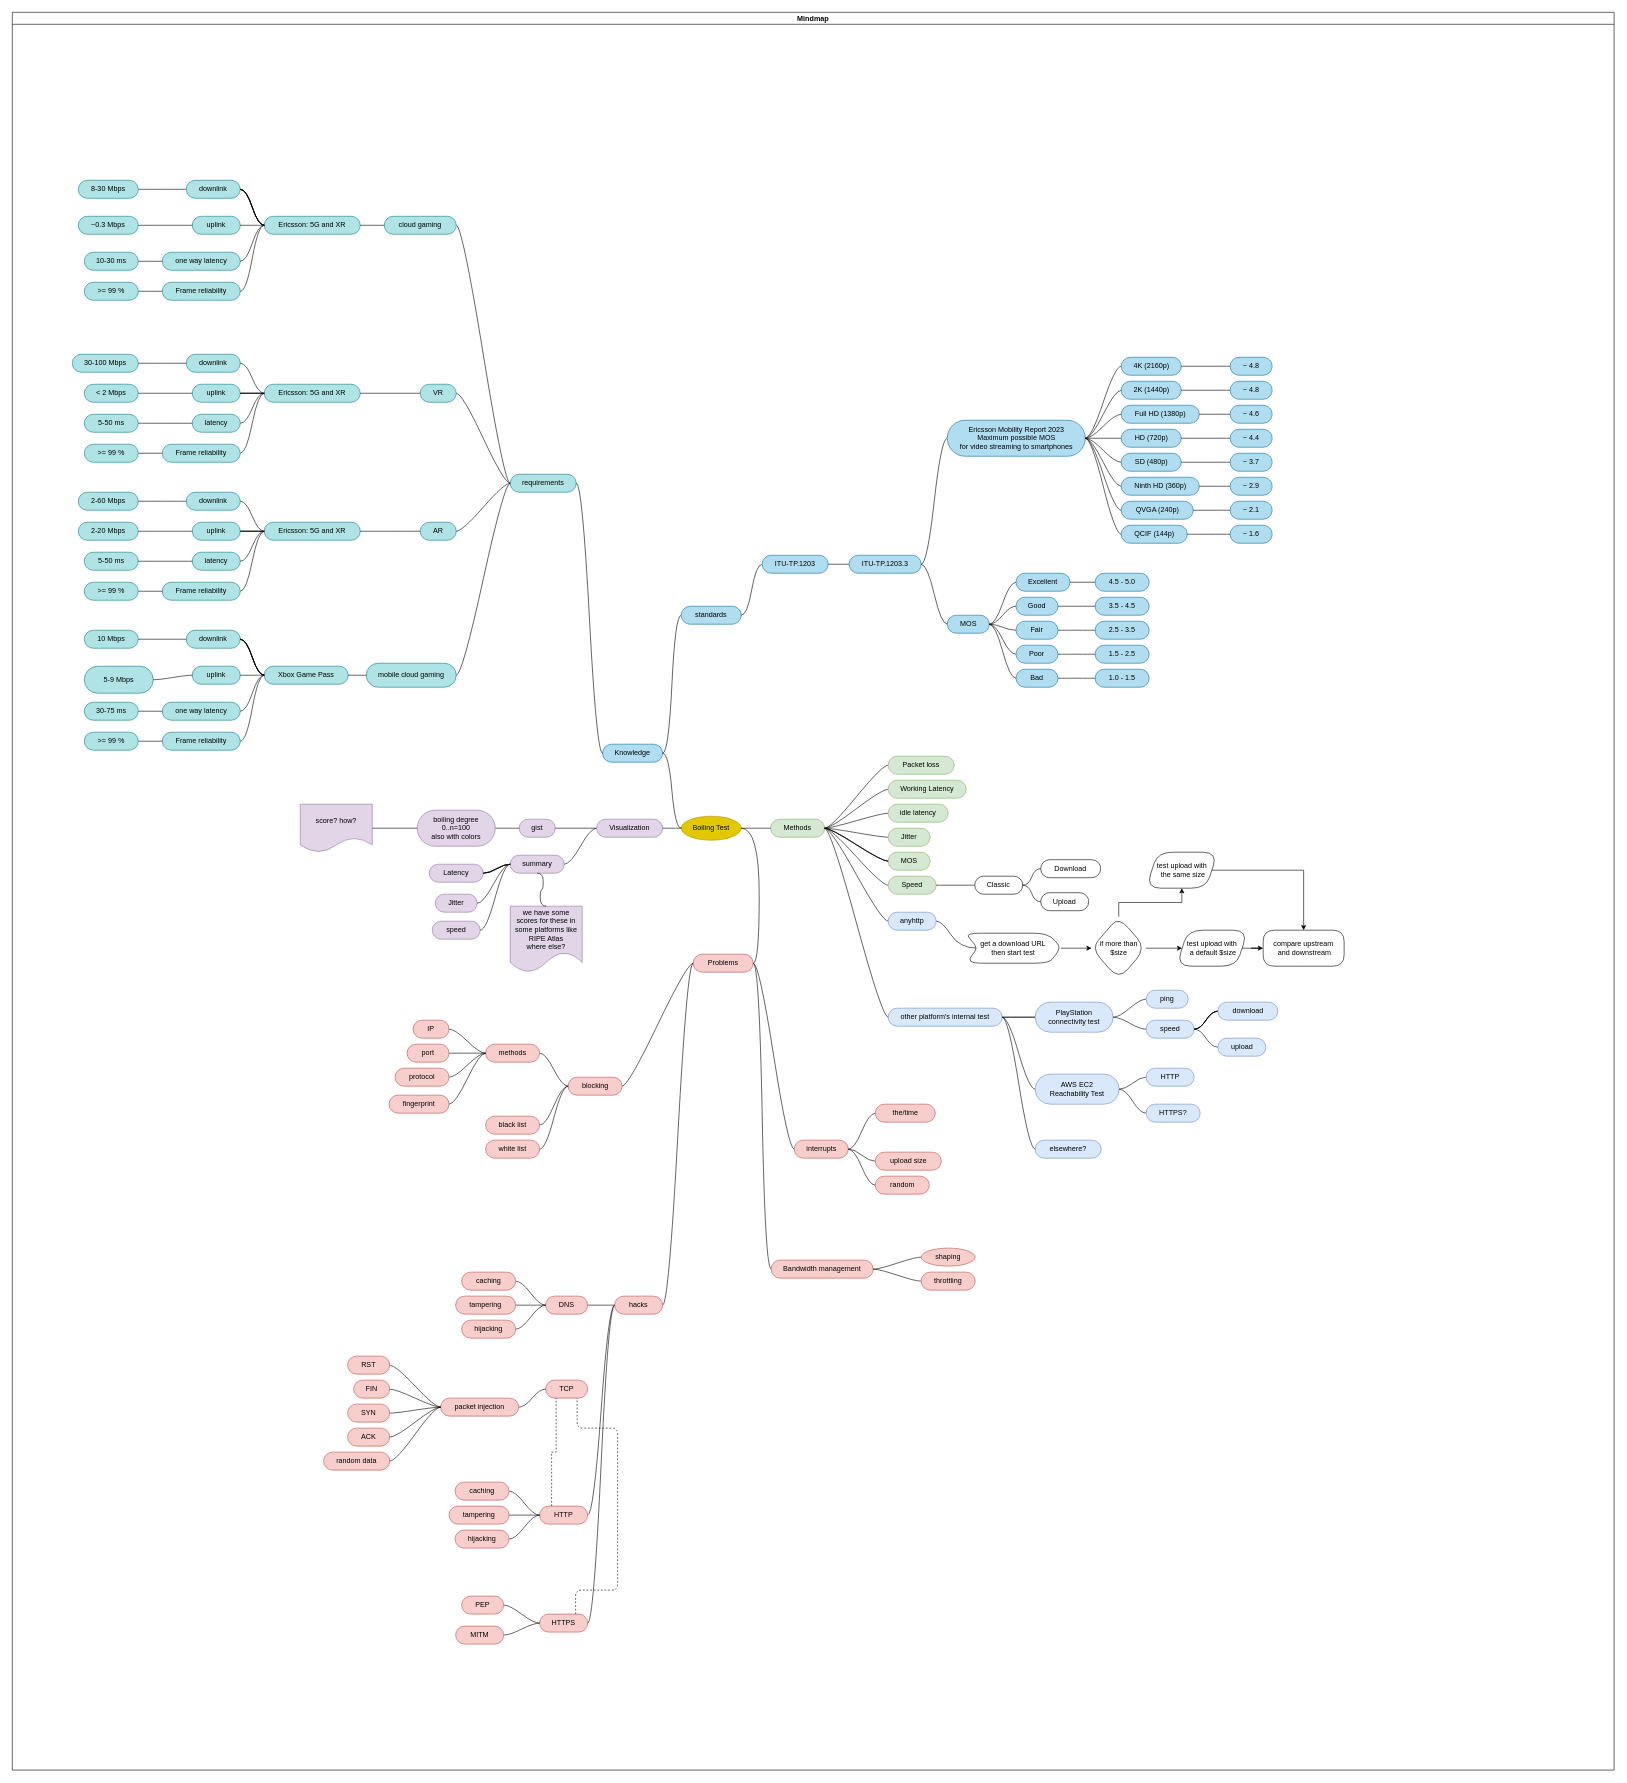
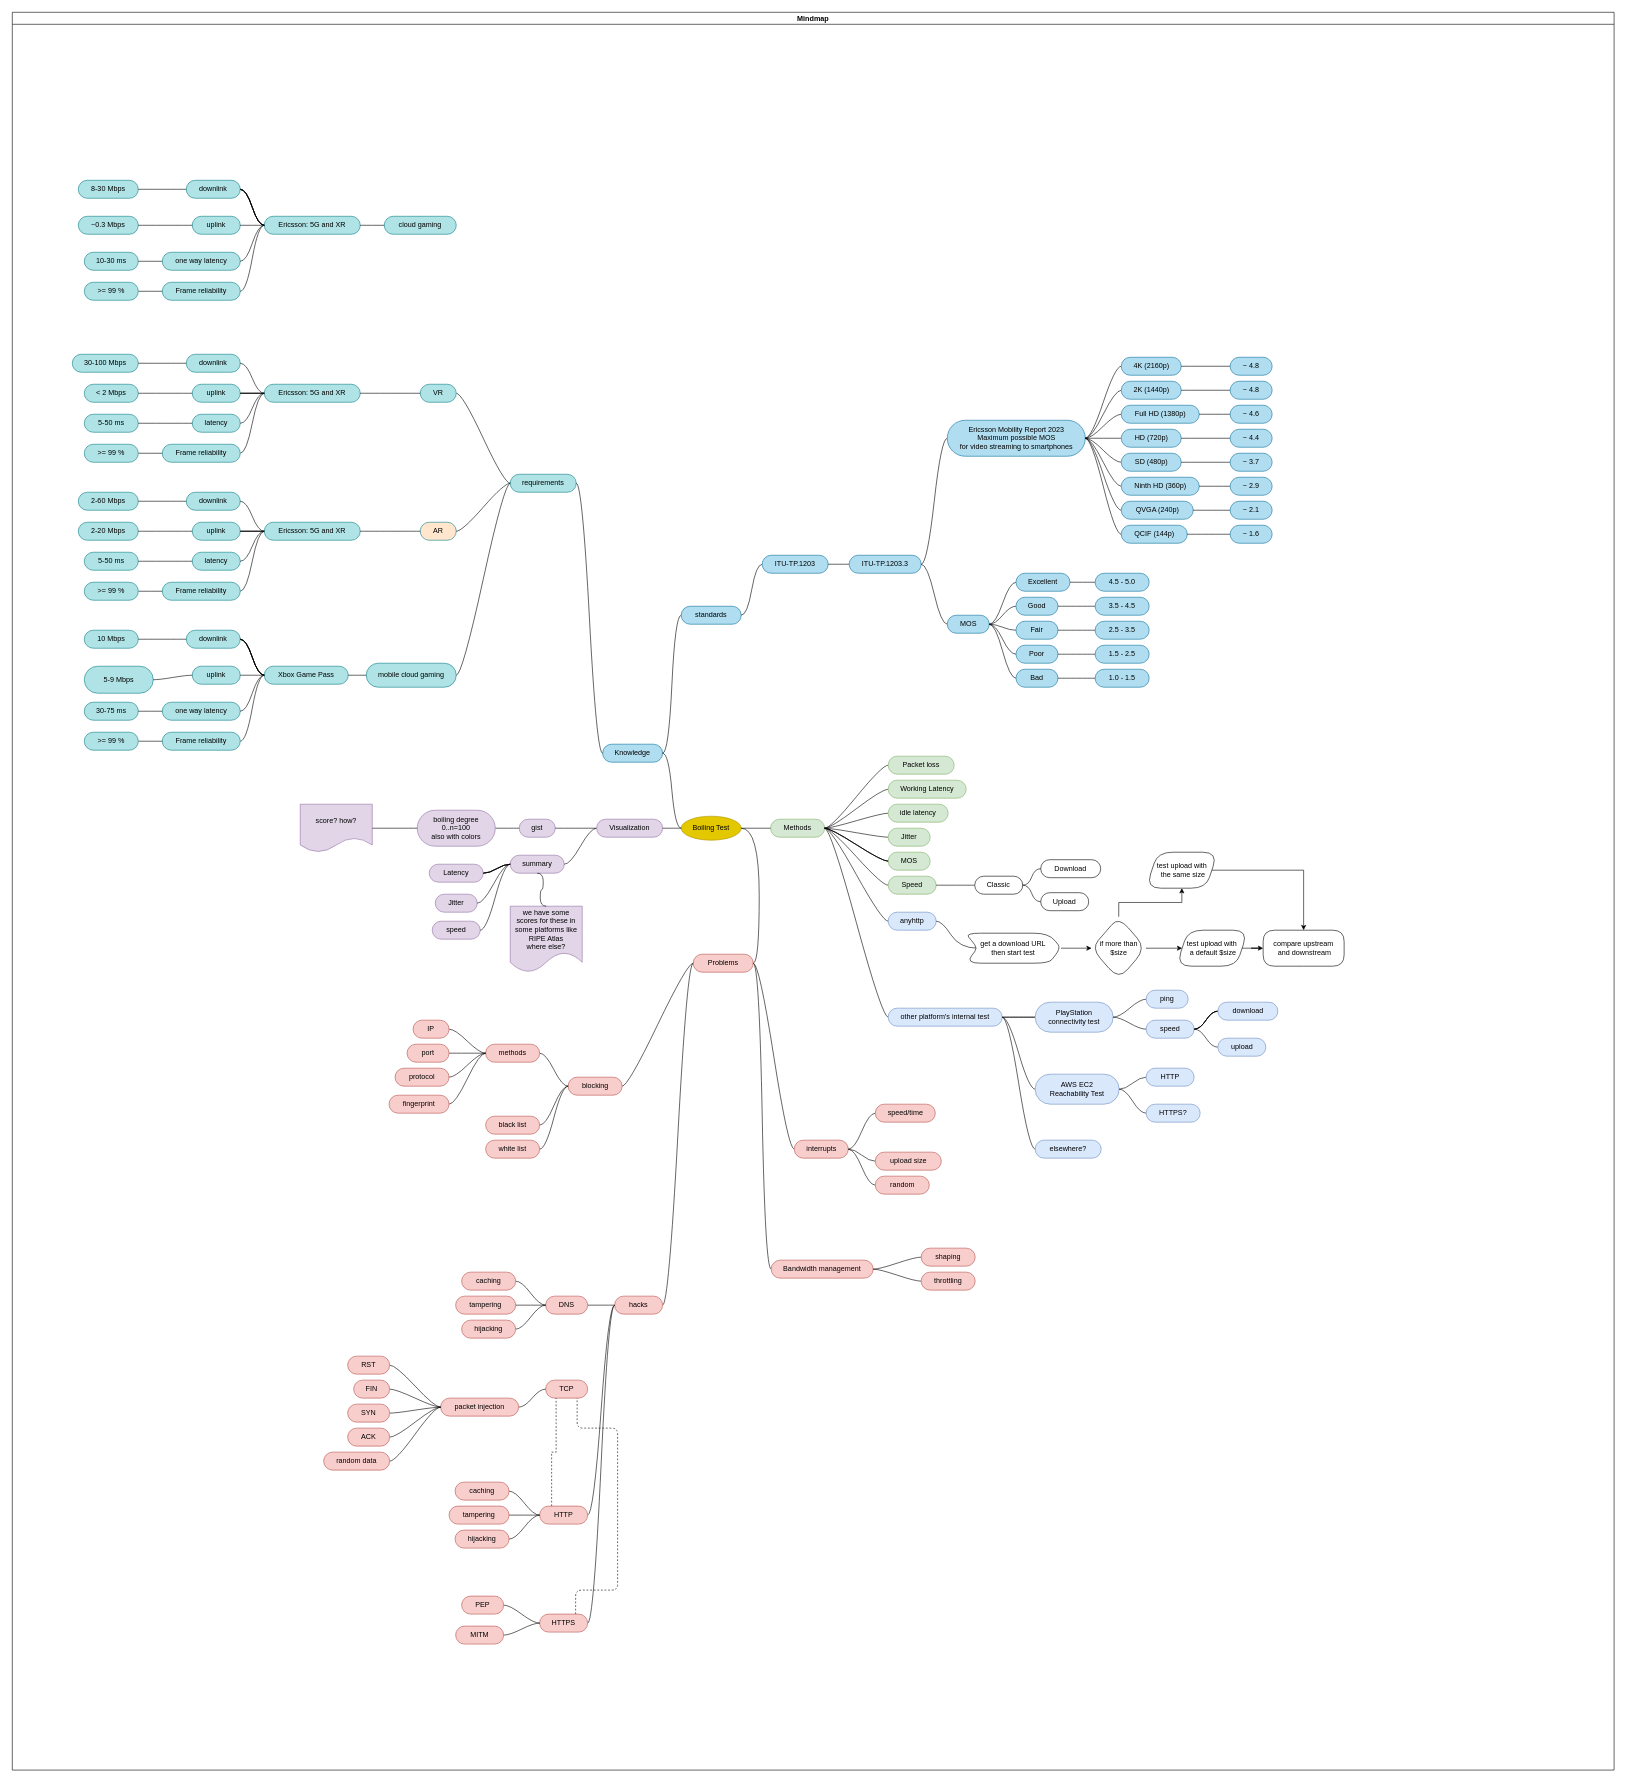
edge "cloud gaming" -- "requirements": removed
node "AR": fillcolor #b0e3e6 -> #ffe6cc
node "the/time": label "the/time" -> "speed/time"
node "shaping": shape ellipse -> rounded rectangle
